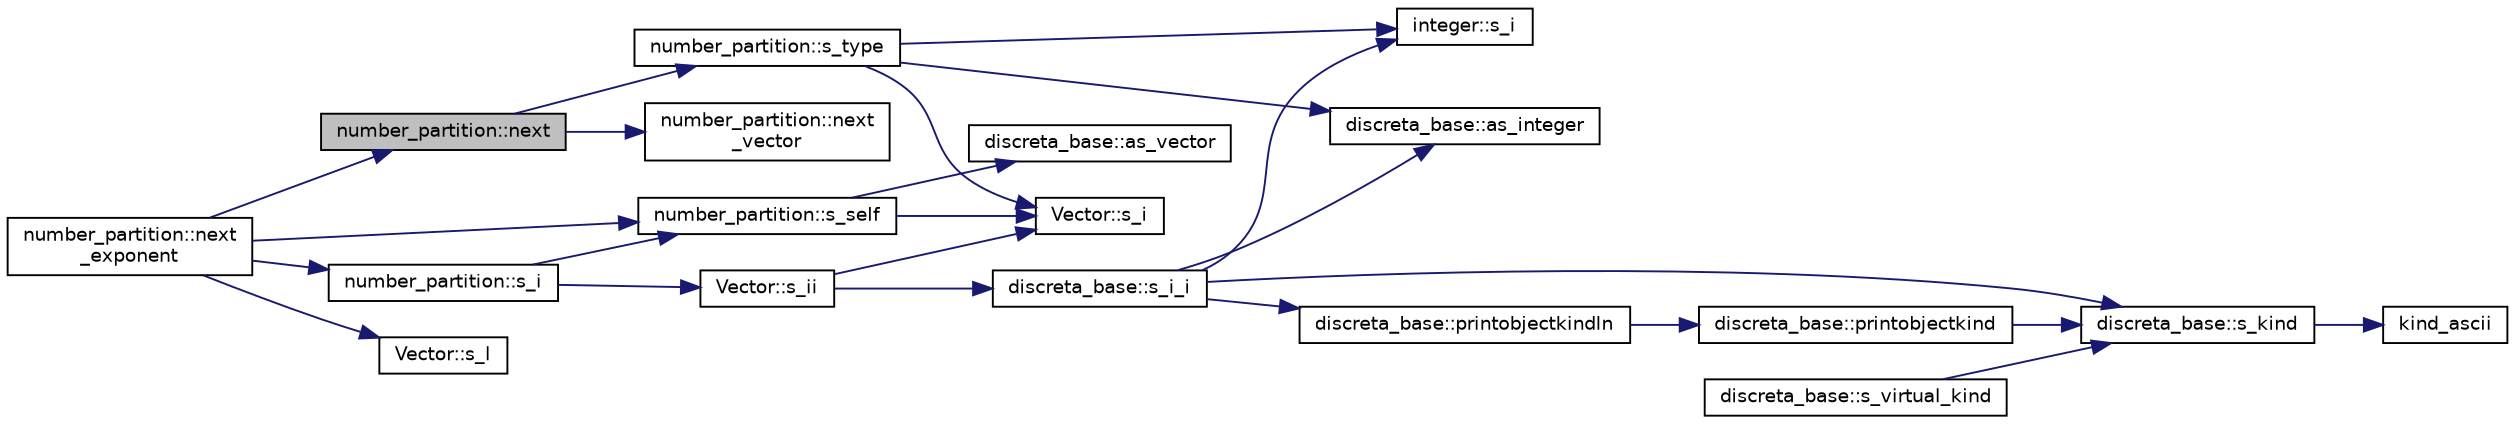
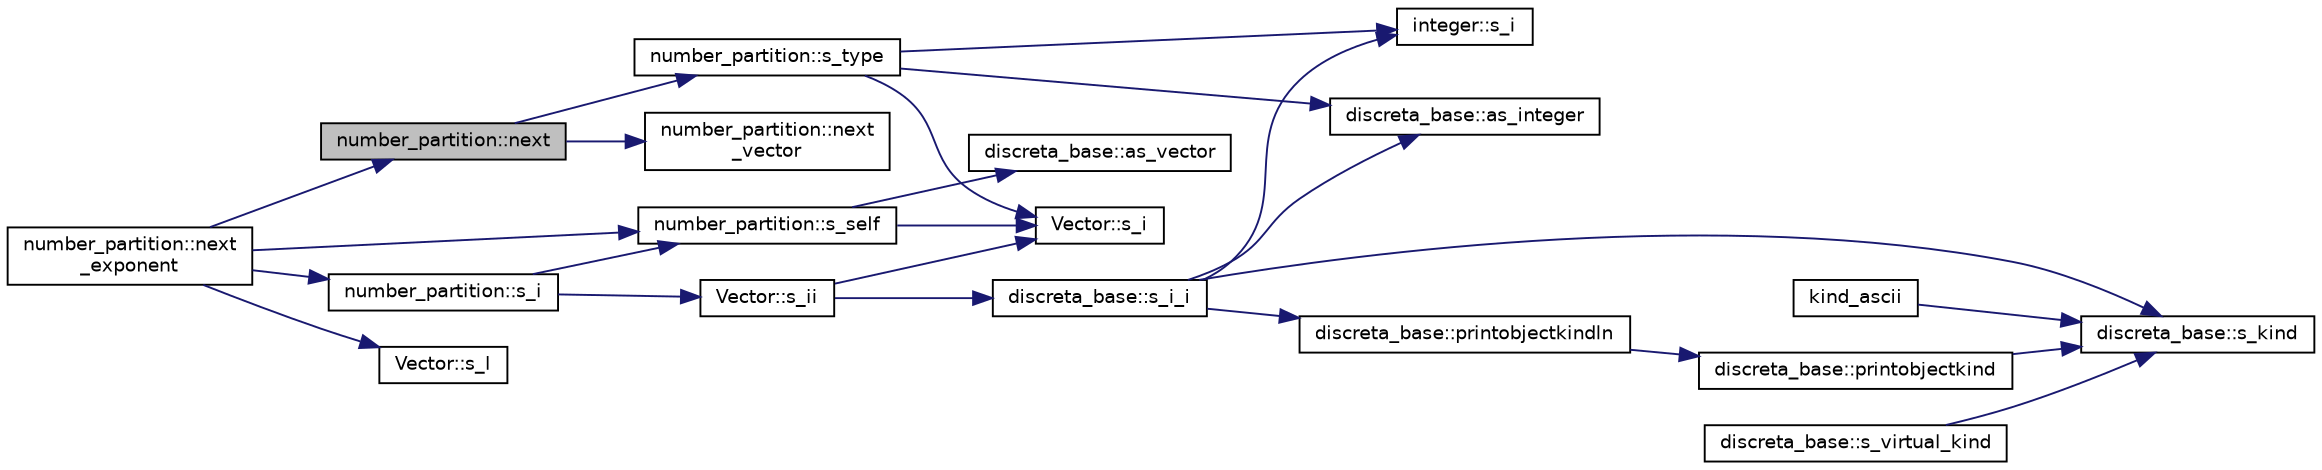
edge "discreta_base::s_kind" -> "kind_ascii": reversed
